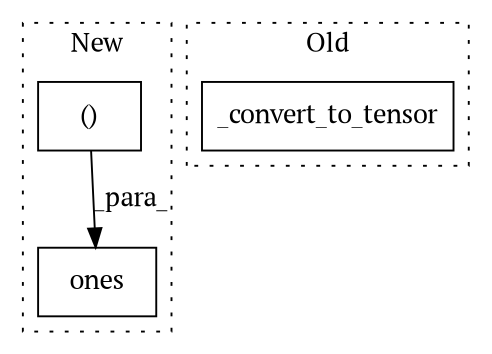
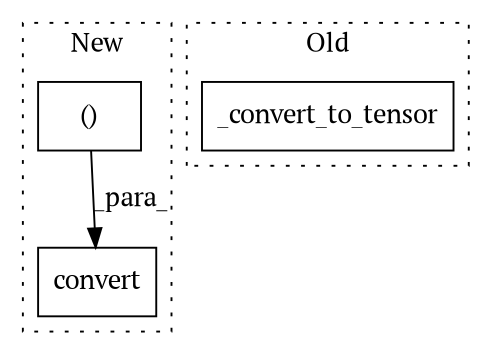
node "ones": label "ones" -> "convert"
